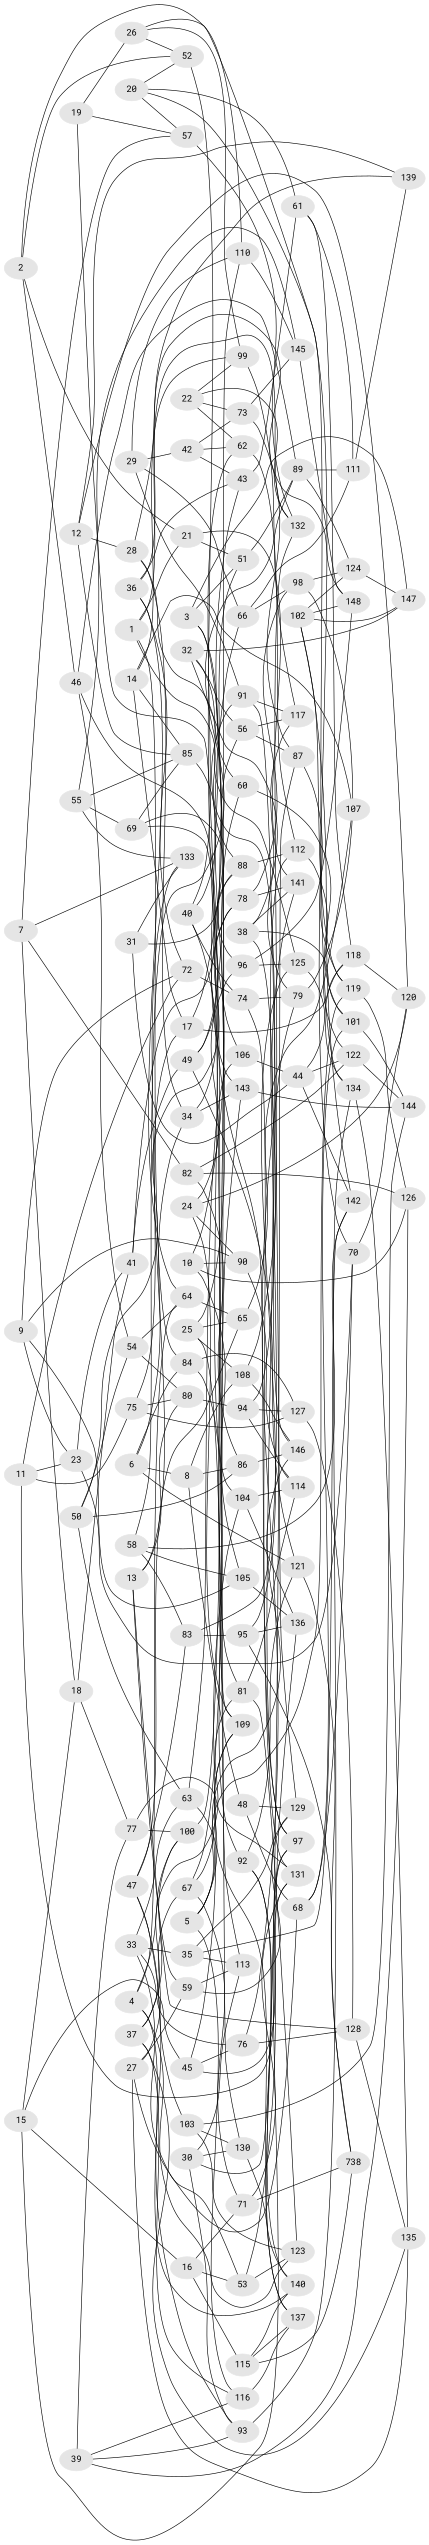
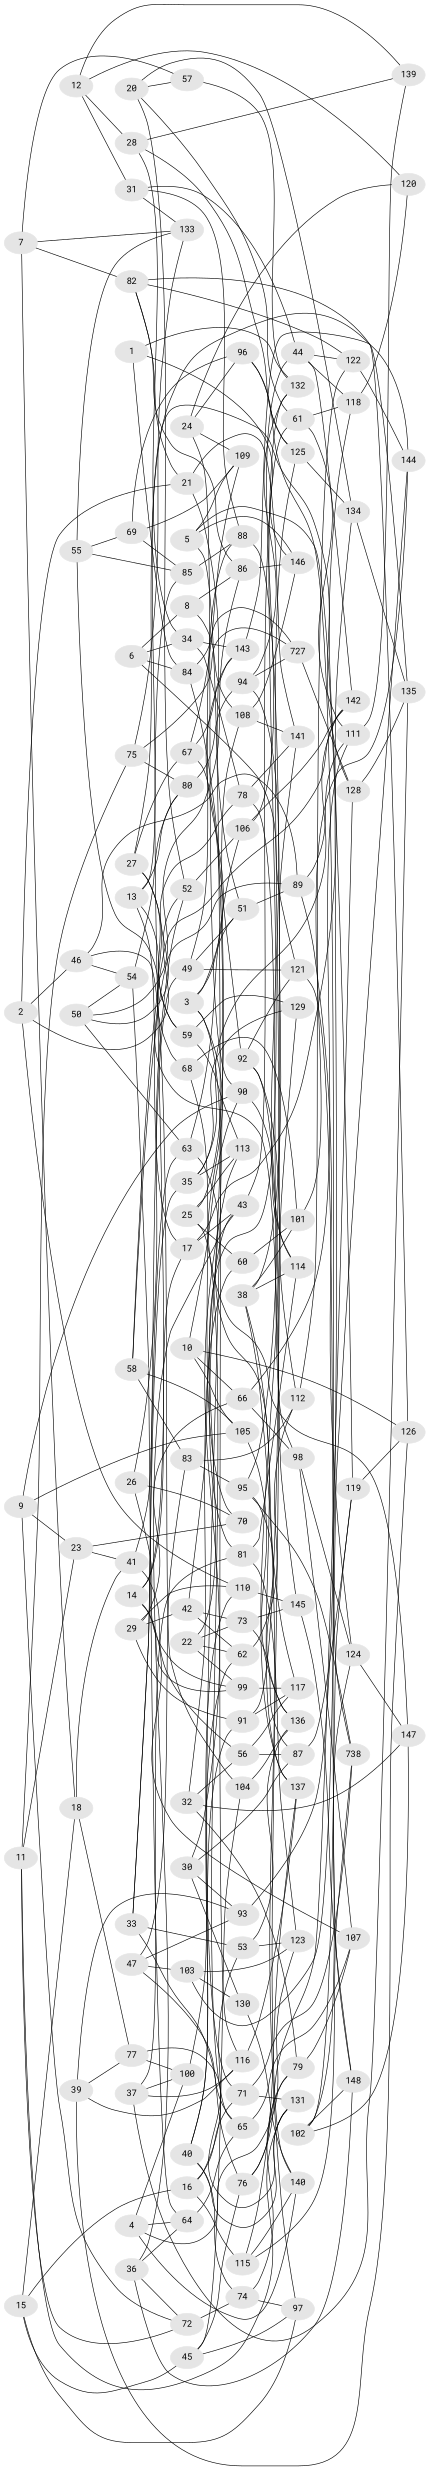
node "19": removed
edge "21" -- "1": now "21" -- "82"
edge "12" -- "85": now "12" -- "31"
edge "102" -- "142": now "106" -- "142"
edge "120" -- "70": removed
node "127": label "127" -> "727"
edge "114" -- "104": now "114" -- "38"
node "48": removed
